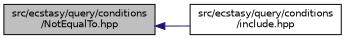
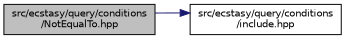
edge "src/ecstasy/query/conditions /include.hpp" -> "src/ecstasy/query/conditions /NotEqualTo.hpp": reversed
